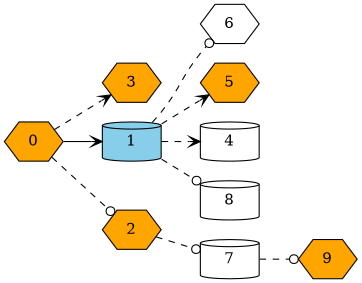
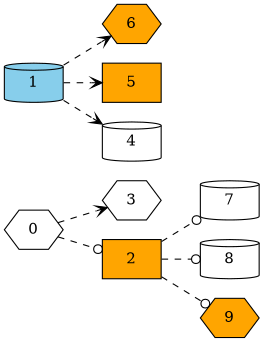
node "6": fillcolor white -> orange
node "3": fillcolor orange -> white
node "5": shape hexagon -> box
edge "1" -> "6": arrowhead odot -> vee
node "0": fillcolor orange -> white
edge "0" -> "1": removed
edge "1" -> "8": now "2" -> "8"
node "2": shape hexagon -> box
edge "7" -> "9": now "2" -> "9"
